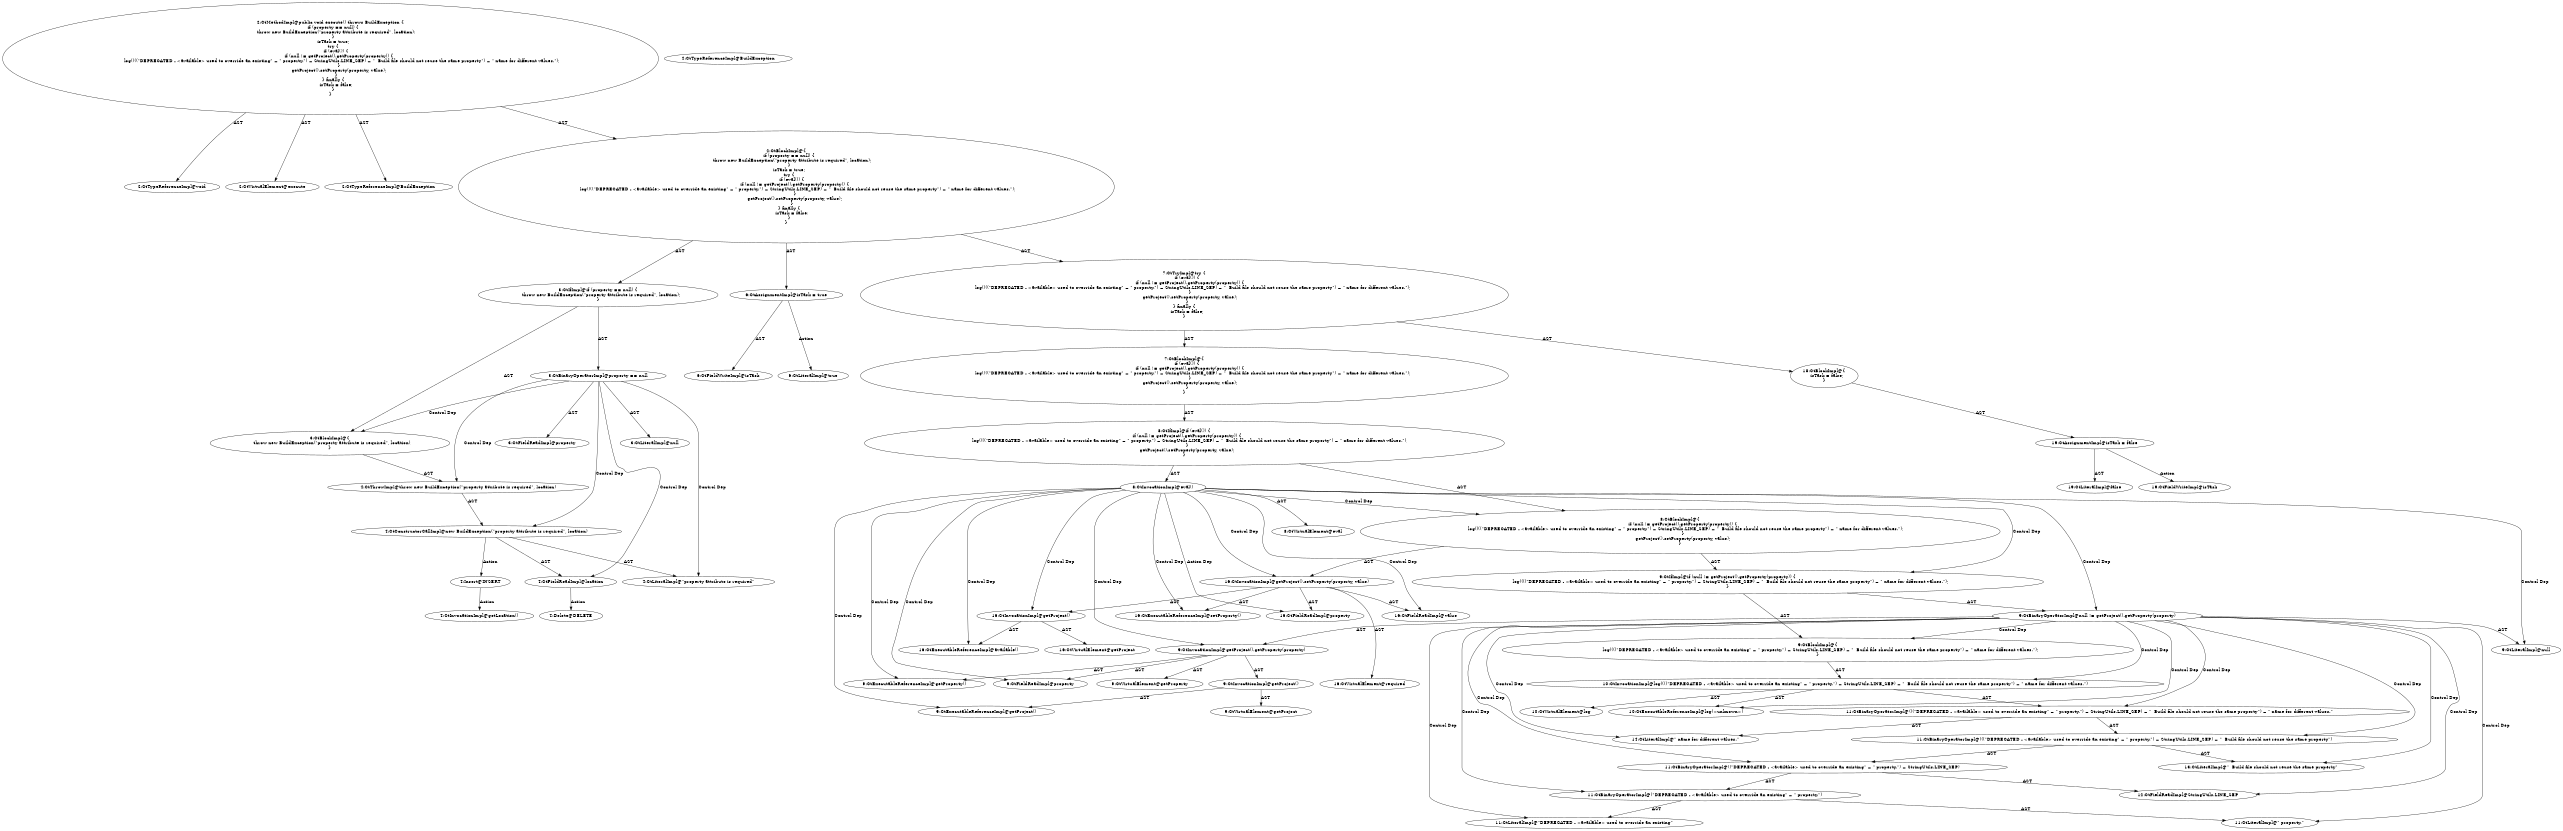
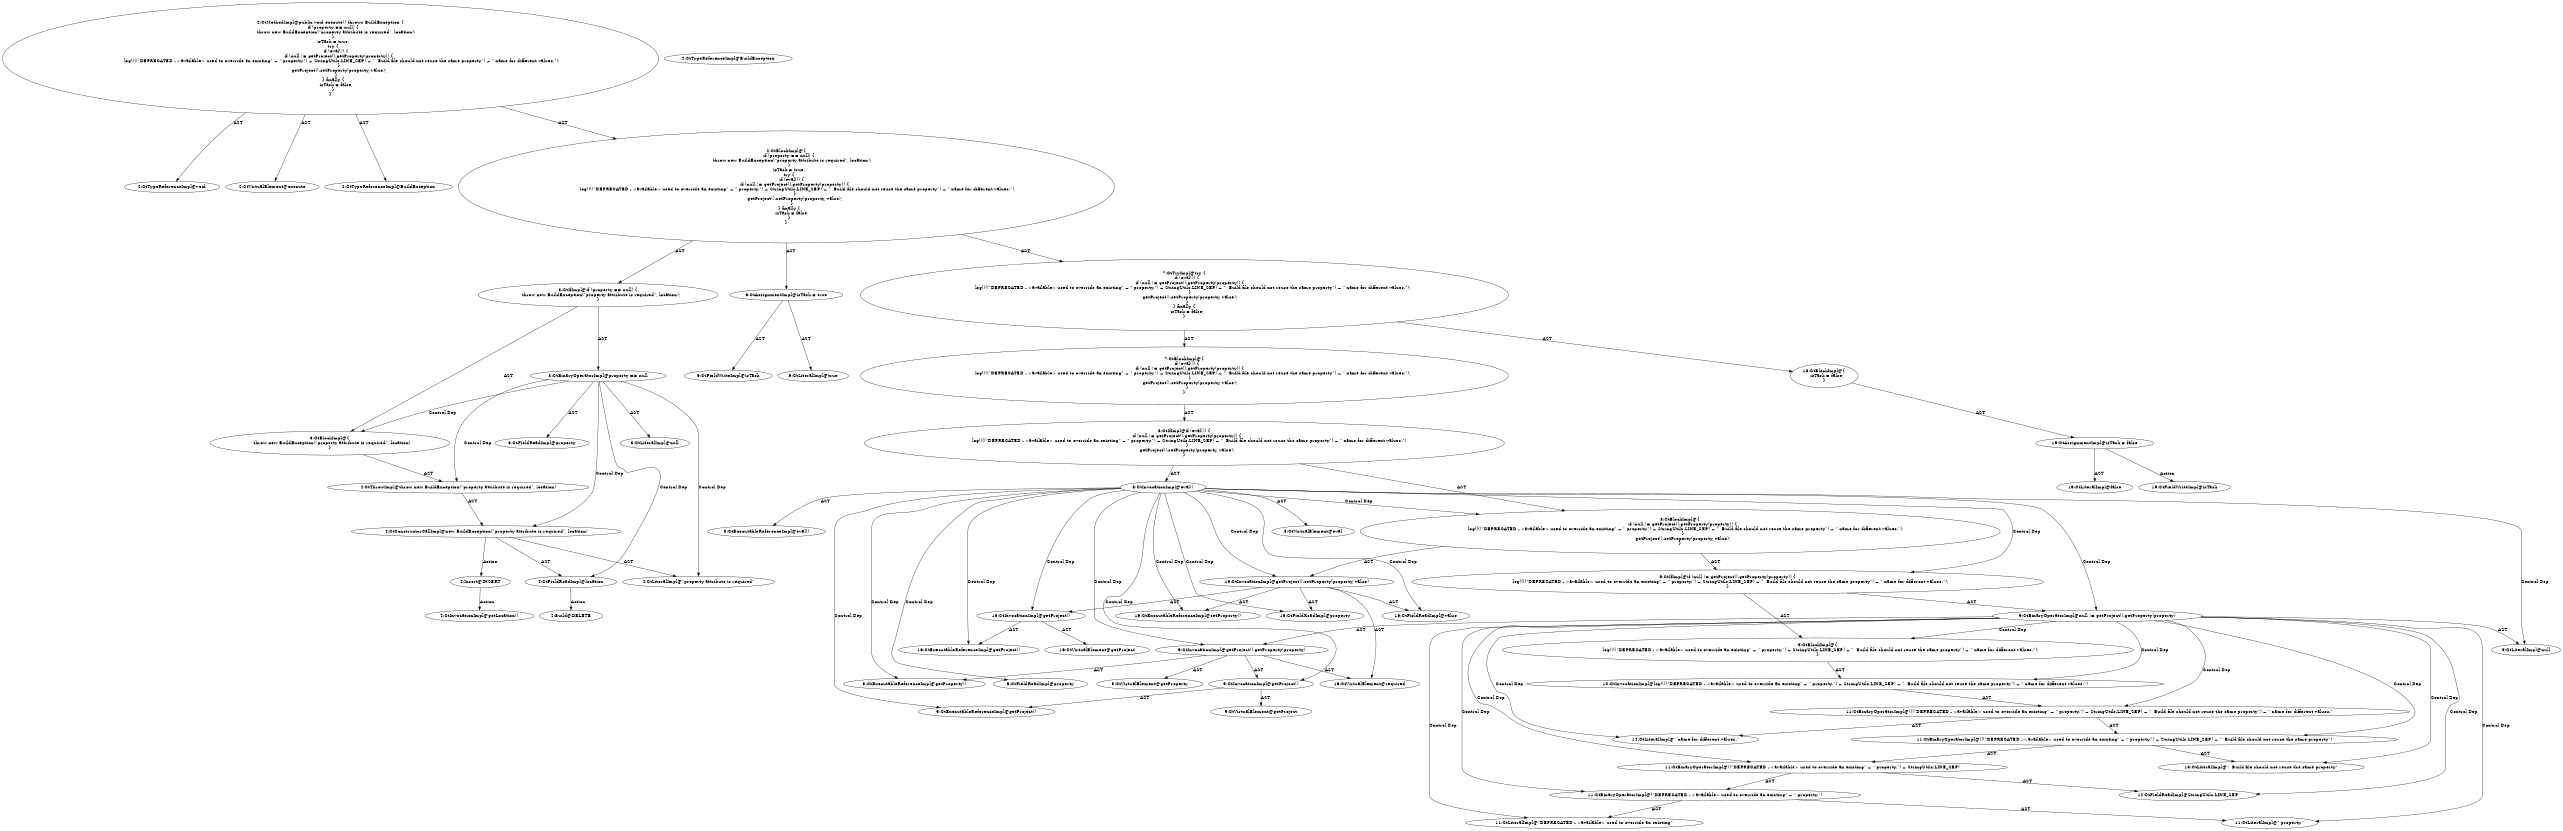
edge "6:CtAssignmentImpl@isTask = true" -> "6:CtLiteralImpl@true": label "Action" -> "AST"
node "8:CtExecutableReferenceImpl@eval()": added
edge "8:CtInvocationImpl@eval()" -> "16:CtFieldReadImpl@property": label "Action Dep" -> "Control Dep"
node "4:Delete@DELETE": label "4:Delete@DELETE" -> "4:Build@DELETE"
edge "8:CtInvocationImpl@eval()" -> "9:CtInvocationImpl@getProject()": added, label "Control Dep"
node "16:CtExecutableReferenceImpl@available()": label "16:CtExecutableReferenceImpl@available()" -> "16:CtExecutableReferenceImpl@getProject()"
edge "9:CtInvocationImpl@getProject().getProperty(property)" -> "9:CtFieldReadImpl@property": now "9:CtInvocationImpl@getProject().getProperty(property)" -> "16:CtVirtualElement@required"
node "10:CtVirtualElement@log": removed
node "10:CtExecutableReferenceImpl@log(<unknown>)": removed
